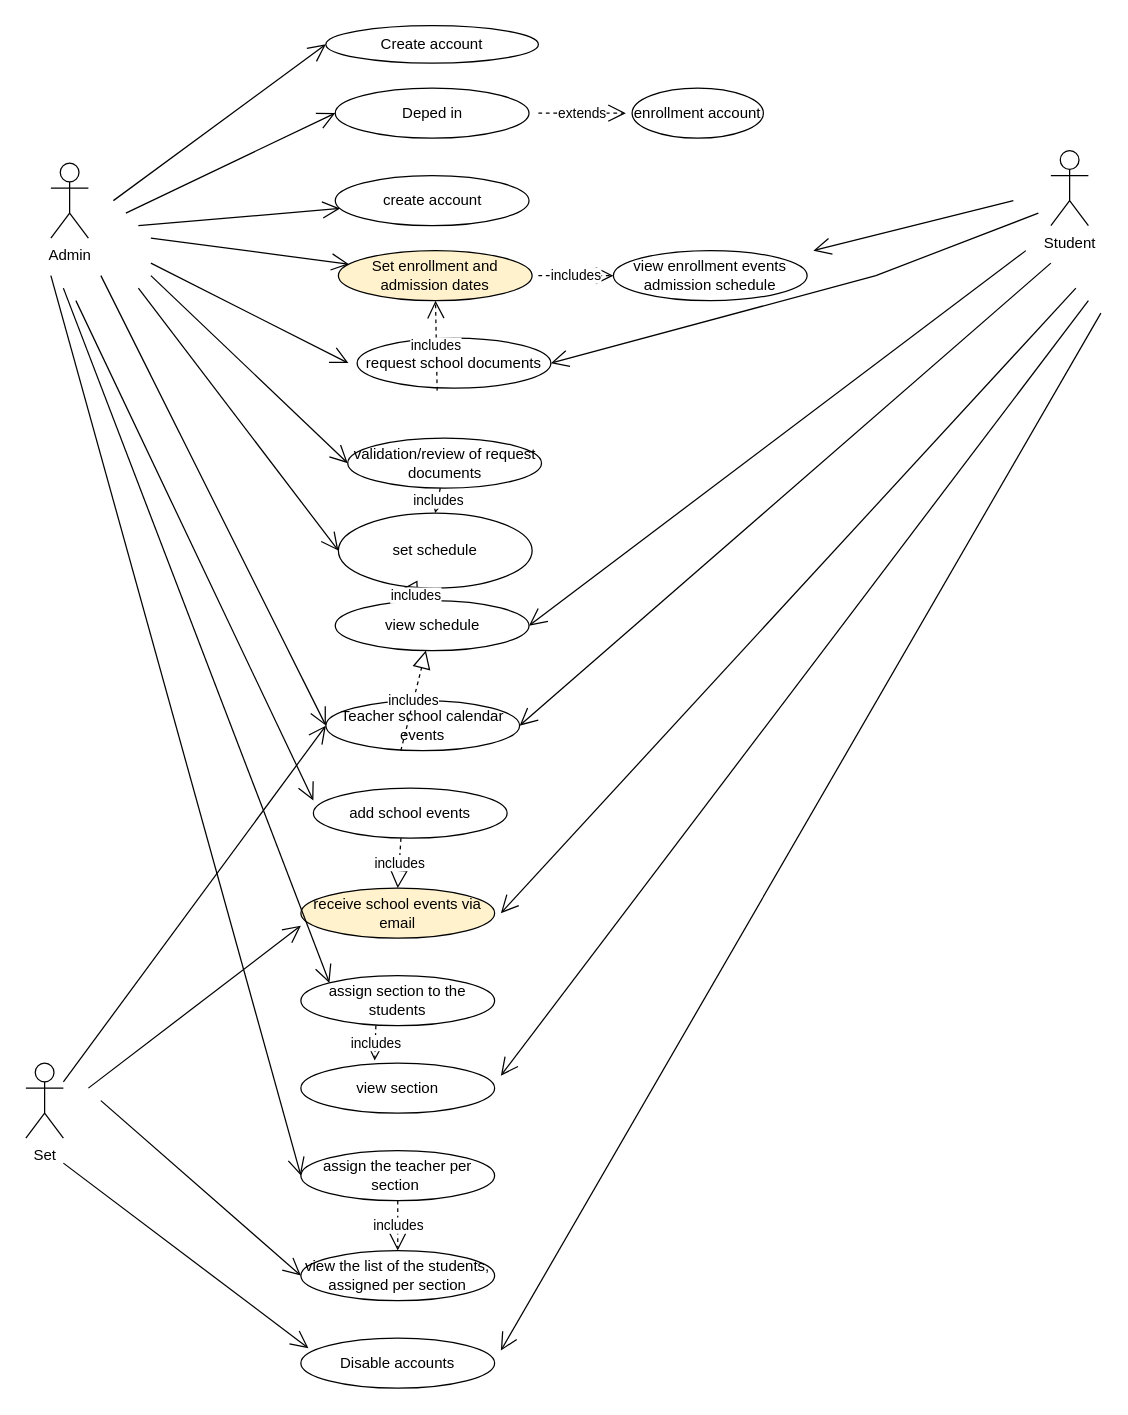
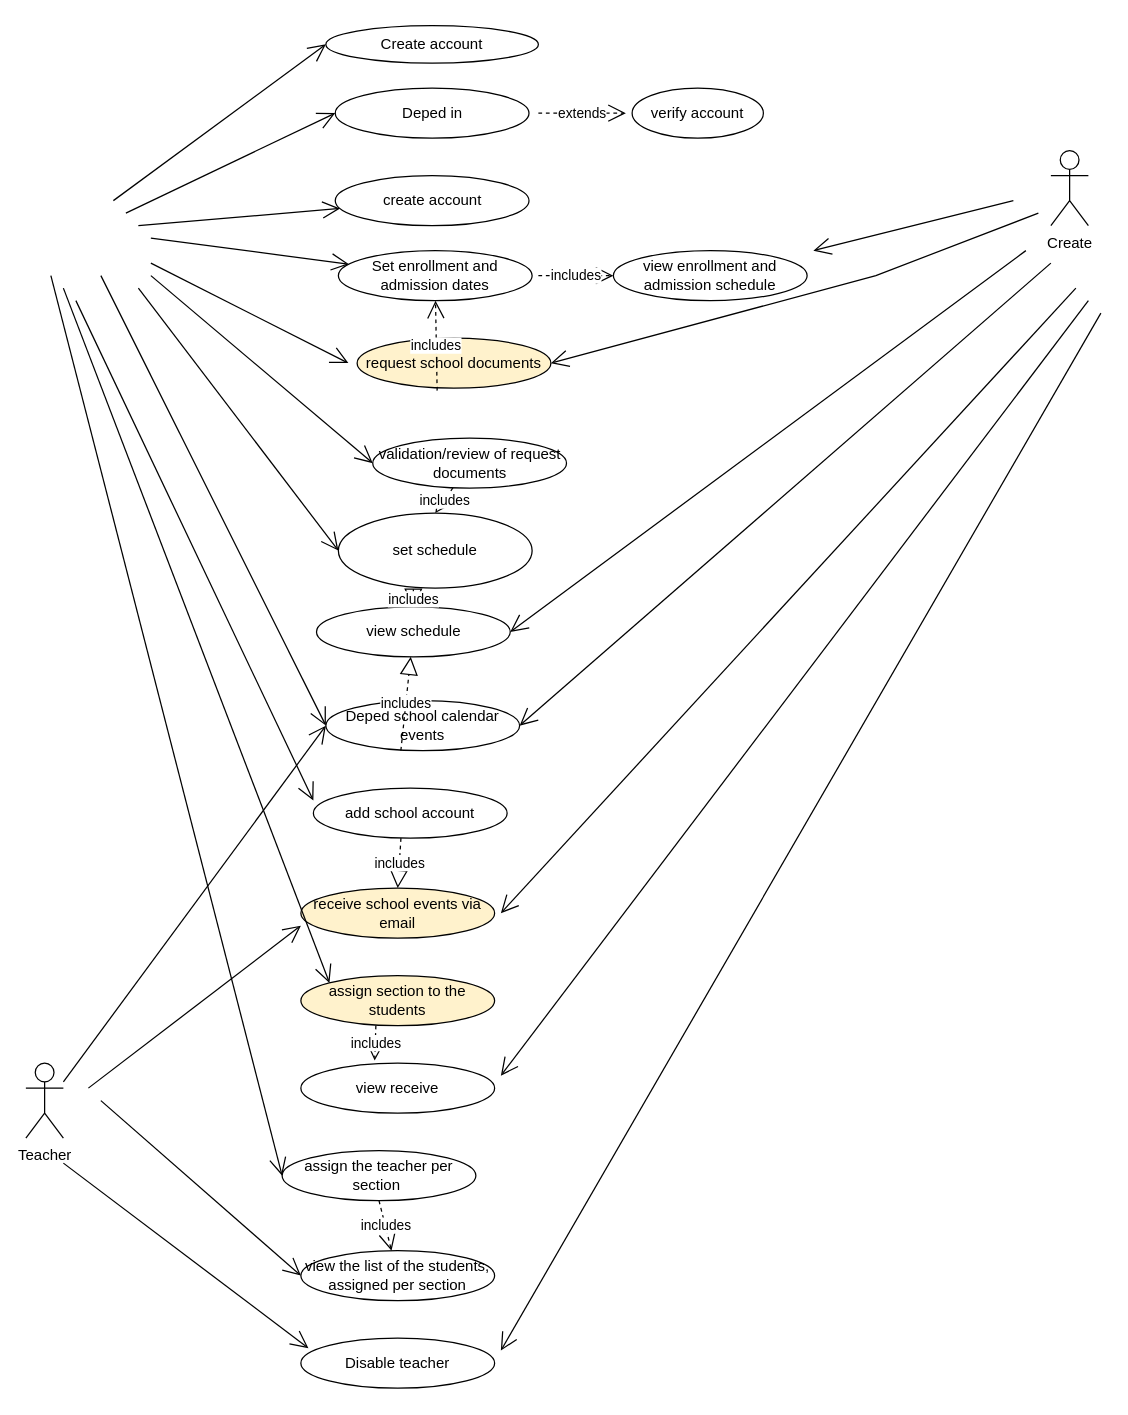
node "enrollment account": label "enrollment account" -> "verify account"
node "Admin": removed
node "Student": label "Student" -> "Create"
node "Set enrollment and admission dates": fillcolor #fff2cc -> #ffffff
node "view enrollment events admission schedule": label "view enrollment events admission schedule" -> "view enrollment and admission schedule"
node "request school documents": fillcolor #ffffff -> #fff2cc
node "validation/review of request documents": moved (444, 463) -> (469, 463)
node "view schedule": moved (432, 626) -> (413, 632)
node "Teacher school calendar events": label "Teacher school calendar events" -> "Deped school calendar events"
node "add school events": label "add school events" -> "add school account"
node "assign section to the students": fillcolor #ffffff -> #fff2cc
node "view section": label "view section" -> "view receive"
node "Set": label "Set" -> "Teacher"
node "assign the teacher per section": moved (398, 1176) -> (379, 1176)
node "Disable accounts": label "Disable accounts" -> "Disable teacher"
